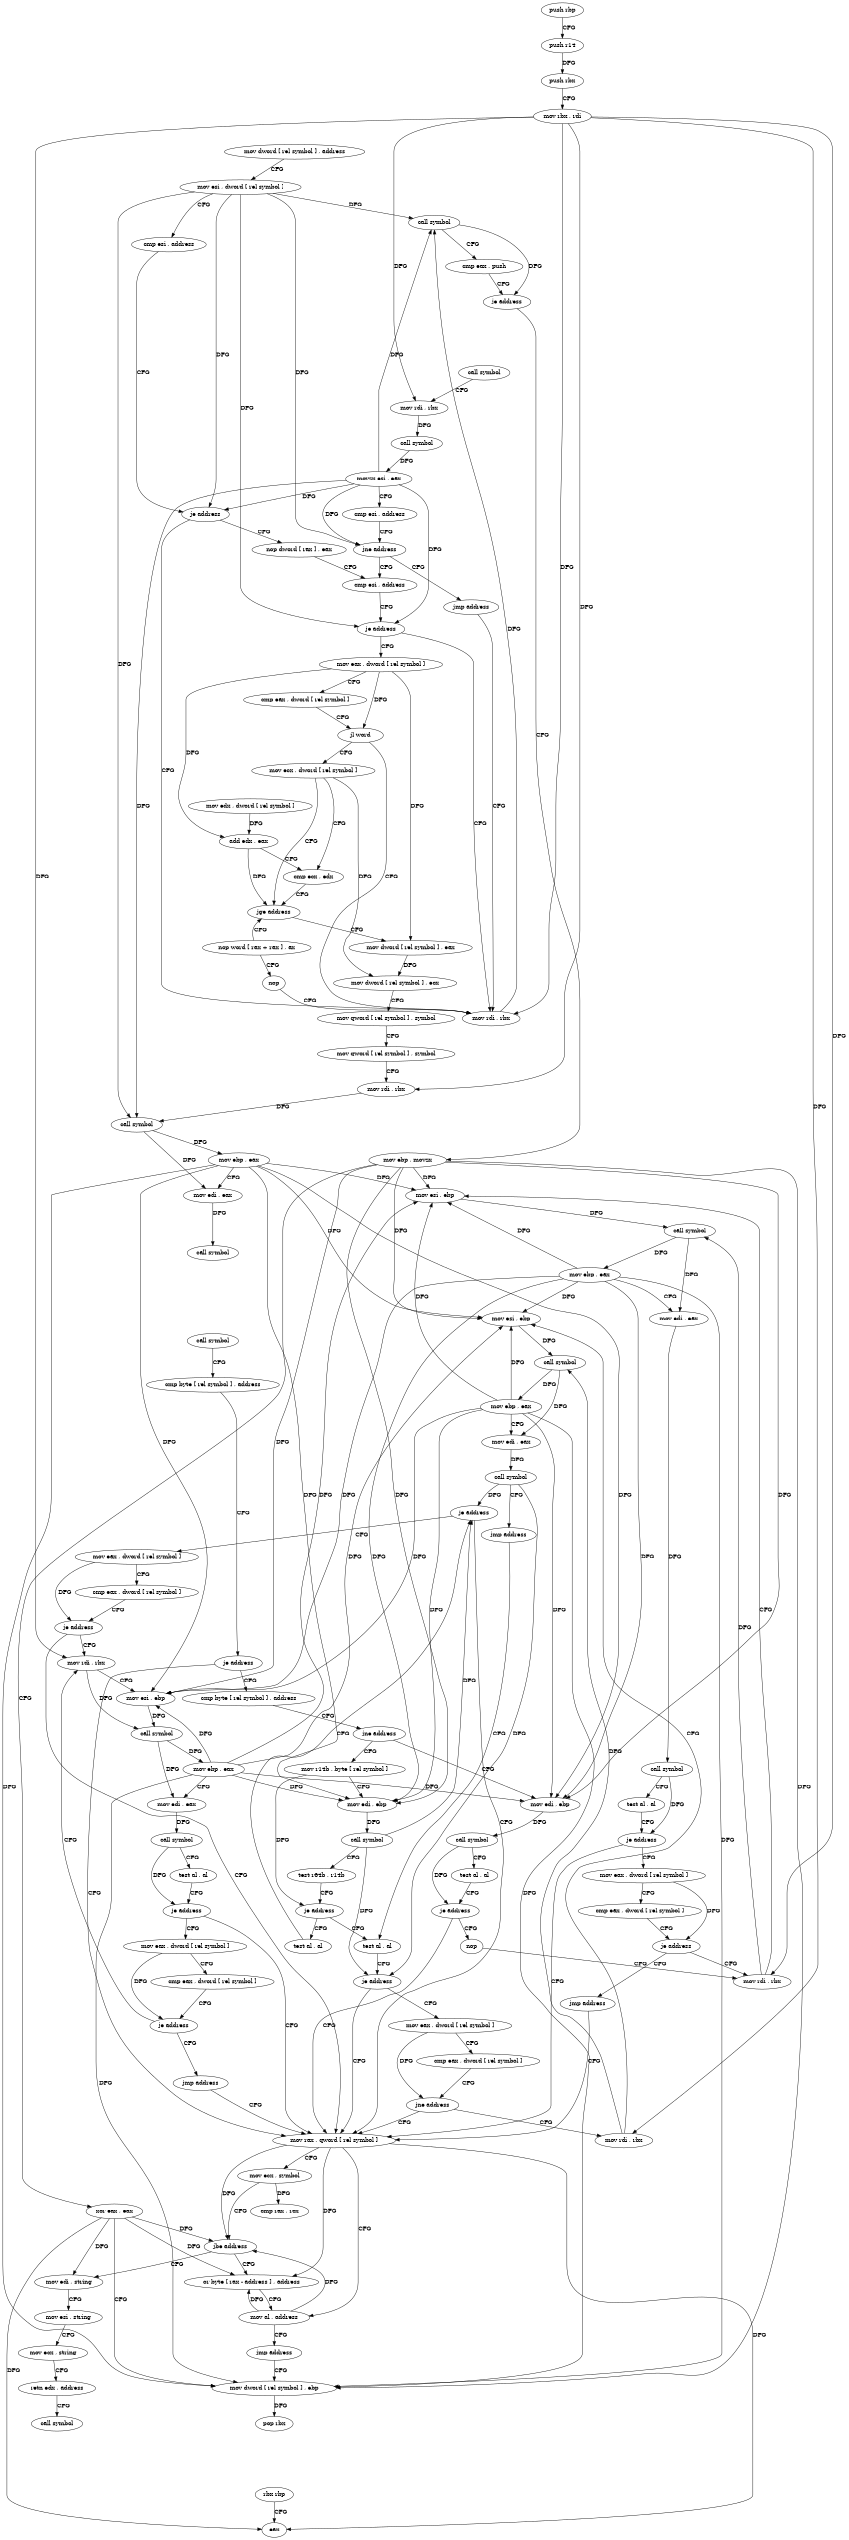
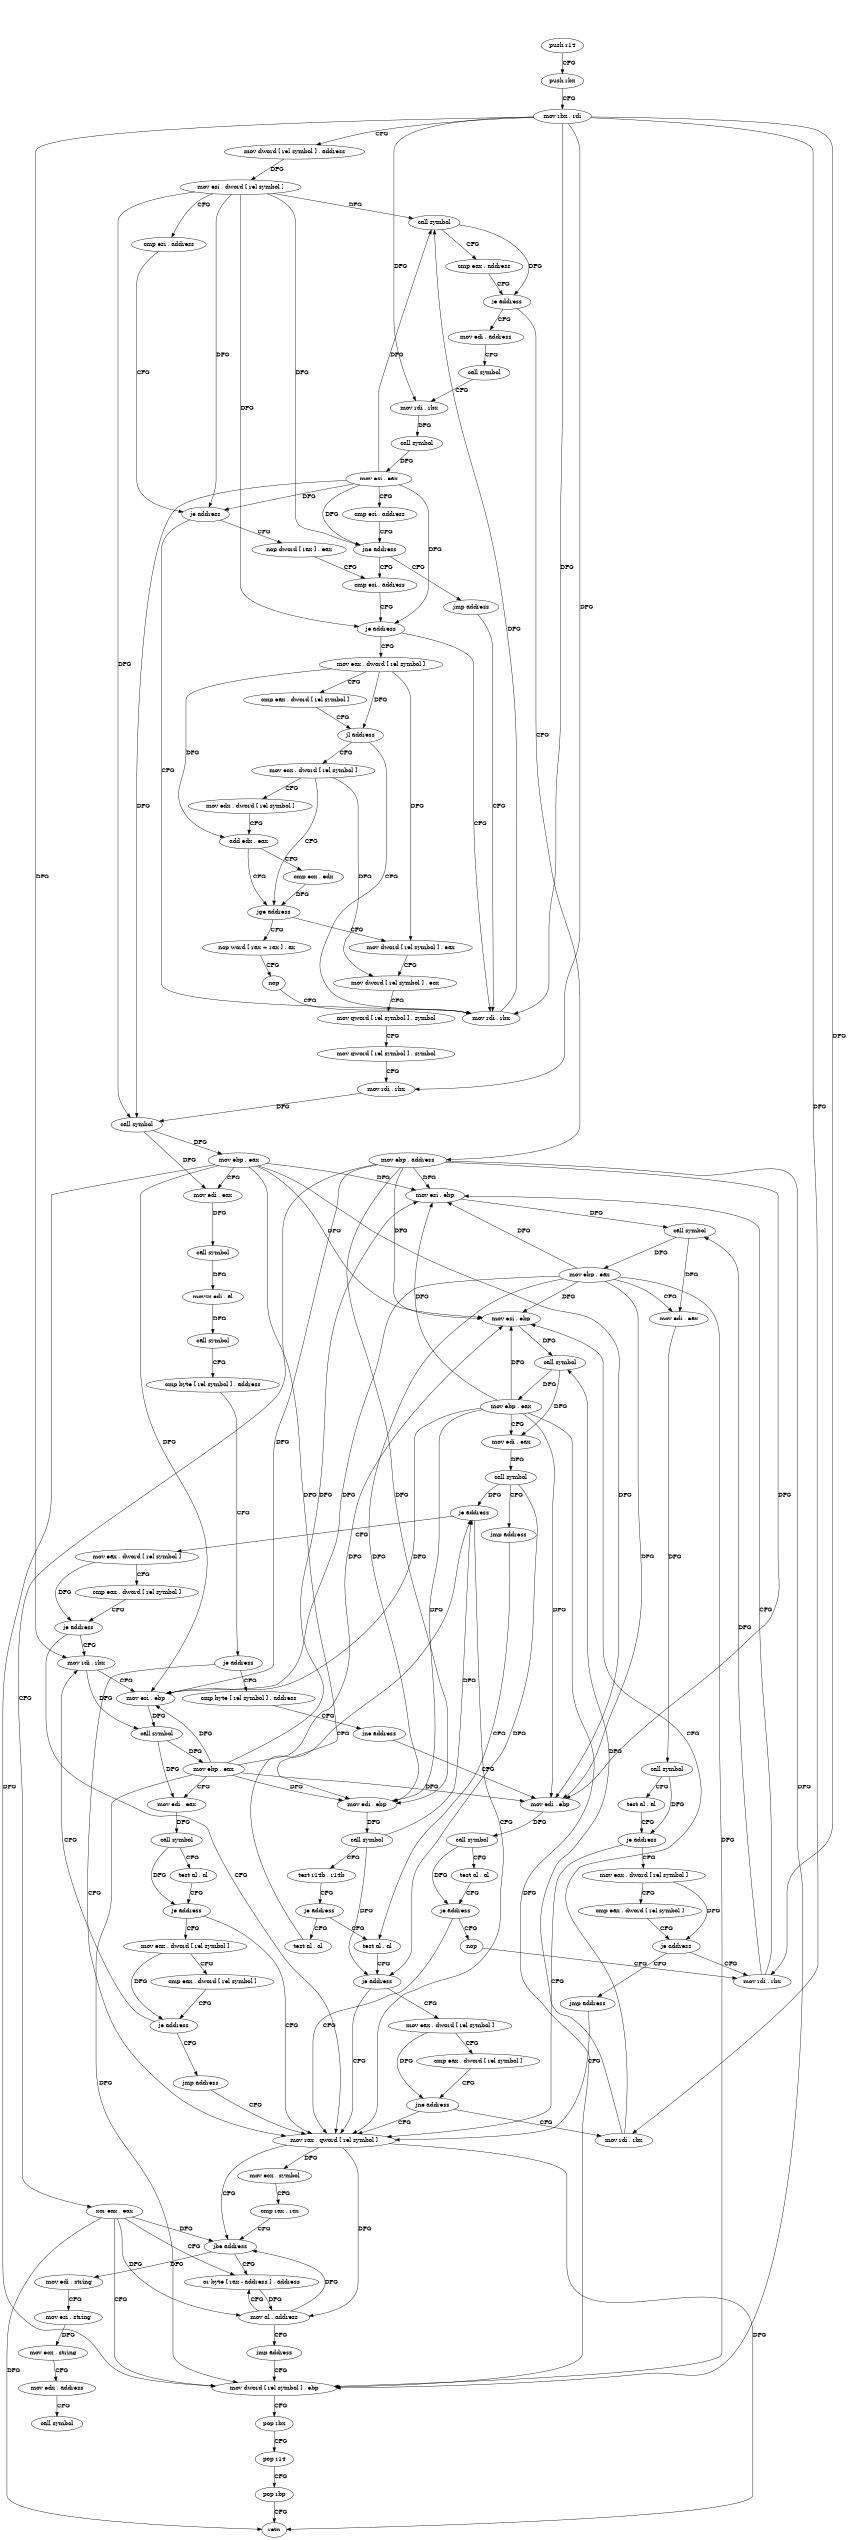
node "push rbp": removed
edge "push r14" -> "push rbx": label "DFG" -> "CFG"
edge "mov rbx , rdi" -> "mov dword [ rel symbol ] , address": added, label "CFG"
edge "mov dword [ rel symbol ] , address" -> "mov esi , dword [ rel symbol ]": label "CFG" -> "DFG"
node "cmp eax , push": label "cmp eax , push" -> "cmp eax , address"
node "mov edi , address": added
node "movzx esi , eax": label "movzx esi , eax" -> "mov esi , eax"
node "jl word": label "jl word" -> "jl address"
edge "mov ecx , dword [ rel symbol ]" -> "cmp ecx , edx": now "mov ecx , dword [ rel symbol ]" -> "mov edx , dword [ rel symbol ]"
edge "mov edx , dword [ rel symbol ]" -> "add edx , eax": label "DFG" -> "CFG"
edge "add edx , eax" -> "jge address": label "DFG" -> "CFG"
edge "cmp ecx , edx" -> "jge address": label "CFG" -> "DFG"
edge "nop word [ rax + rax ] , ax" -> "jge address": reversed
edge "mov dword [ rel symbol ] , eax" -> "mov dword [ rel symbol ] , ecx": label "DFG" -> "CFG"
node "mov ebp , movzx": label "mov ebp , movzx" -> "mov ebp , address"
node "movzx edi , al": added
node "mov r14b , byte [ rel symbol ]": removed
node "test r64b , r14b": label "test r64b , r14b" -> "test r14b , r14b"
edge "mov rax , qword [ rel symbol ]" -> "mov ecx , symbol": label "CFG" -> "DFG"
edge "mov rax , qword [ rel symbol ]" -> "jbe address": label "DFG" -> "CFG"
edge "mov ecx , symbol" -> "cmp rax , rcx": label "DFG" -> "CFG"
edge "mov ecx , symbol" -> "jbe address": now "cmp rax , rcx" -> "jbe address"
edge "mov rax , qword [ rel symbol ]" -> "or byte [ rax - address ] , address": removed, label "DFG"
edge "mov rax , qword [ rel symbol ]" -> "mov al , address": label "CFG" -> "DFG"
edge "xor eax , eax" -> "mov edi , string": now "xor eax , eax" -> "mov al , address"
edge "xor eax , eax" -> "or byte [ rax - address ] , address": label "DFG" -> "CFG"
edge "jbe address" -> "mov edi , string": label "CFG" -> "DFG"
edge "mov al , address" -> "or byte [ rax - address ] , address": label "DFG" -> "CFG"
edge "or byte [ rax - address ] , address" -> "mov al , address": label "CFG" -> "DFG"
edge "mov esi , string" -> "mov ecx , string": label "CFG" -> "DFG"
node "retn edx , address": label "retn edx , address" -> "mov edx , address"
edge "mov dword [ rel symbol ] , ebp" -> "pop rbx": label "DFG" -> "CFG"
node "pop r14": added
node "rbx rbp": label "rbx rbp" -> "pop rbp"
node "eax": label "eax" -> "retn"
